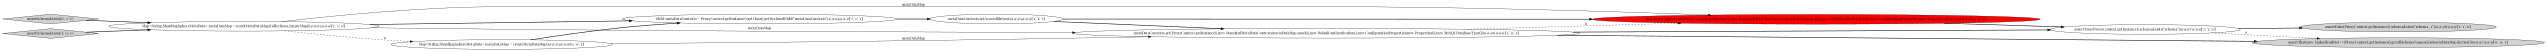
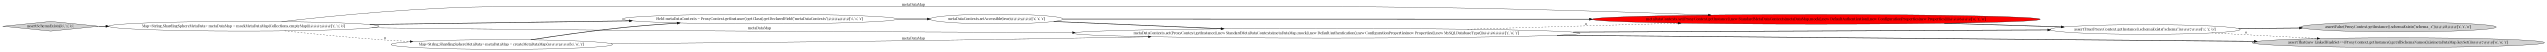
node "assertSchemaExists['1', '0', '0']": removed
